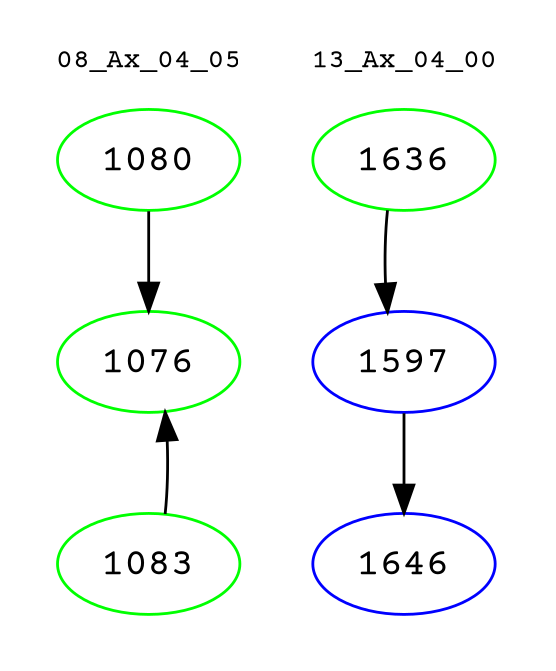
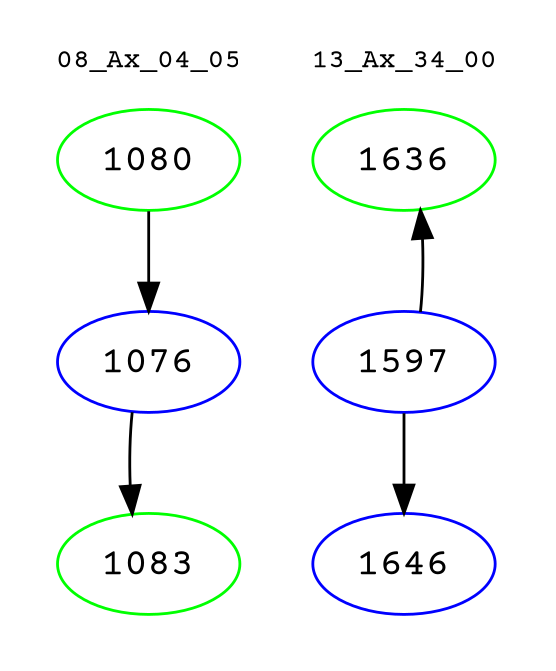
cluster "13_Ax_04_00": label "13_Ax_04_00" -> "13_Ax_34_00"
edge "1636" -> "1597": reversed
node "1076": color green -> blue
edge "1083" -> "1076": reversed
